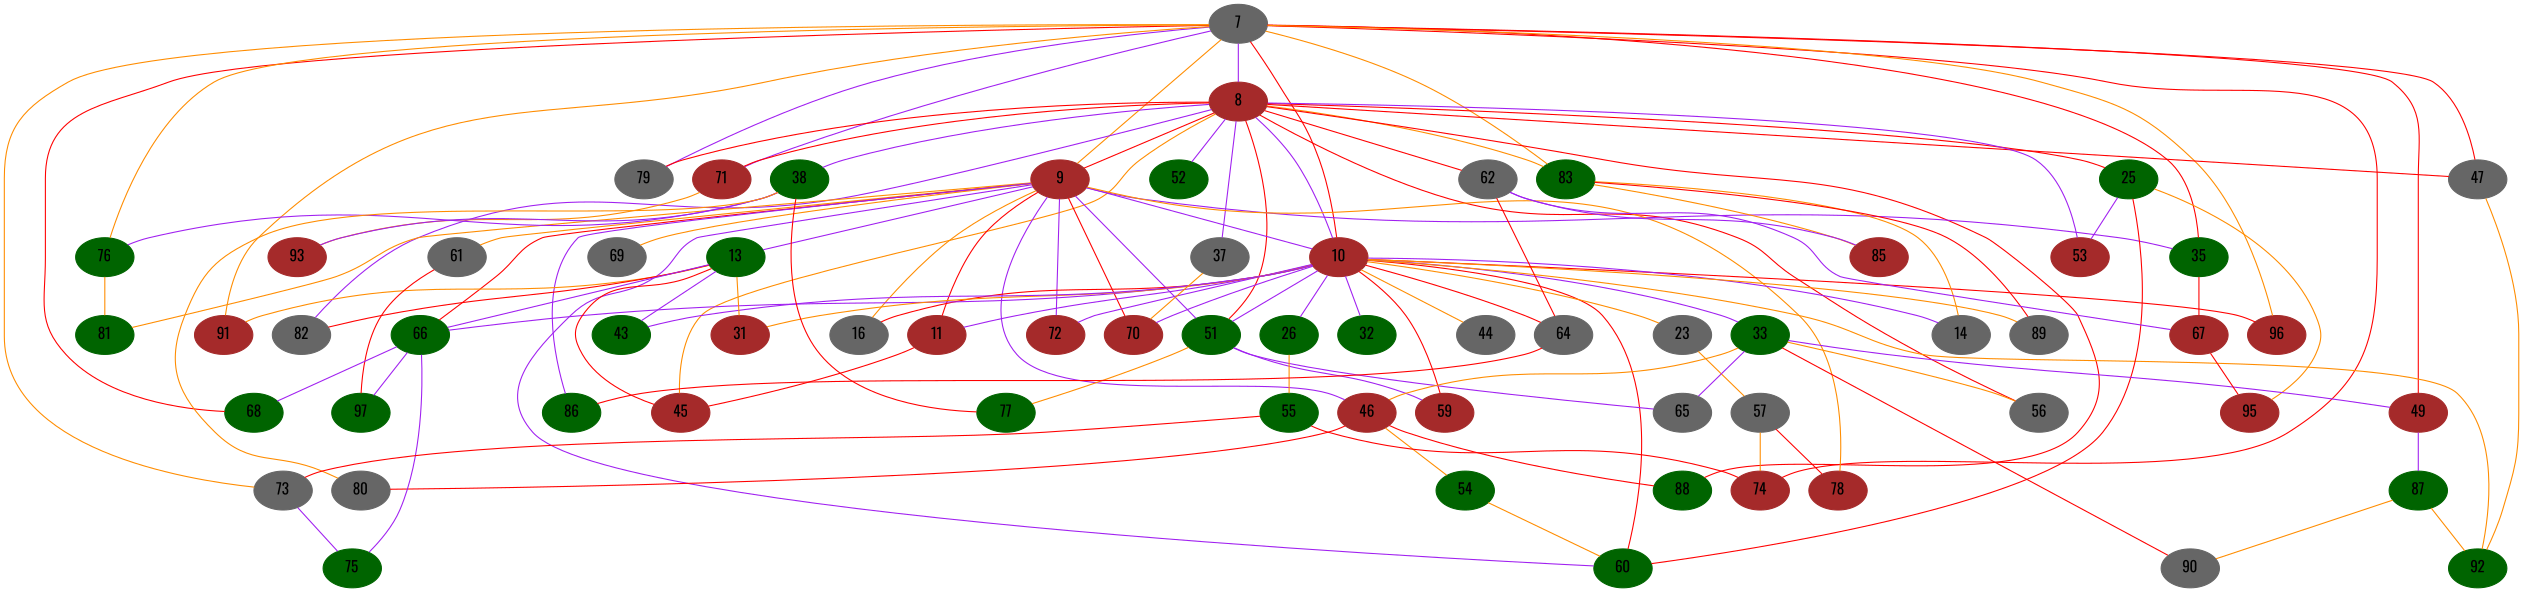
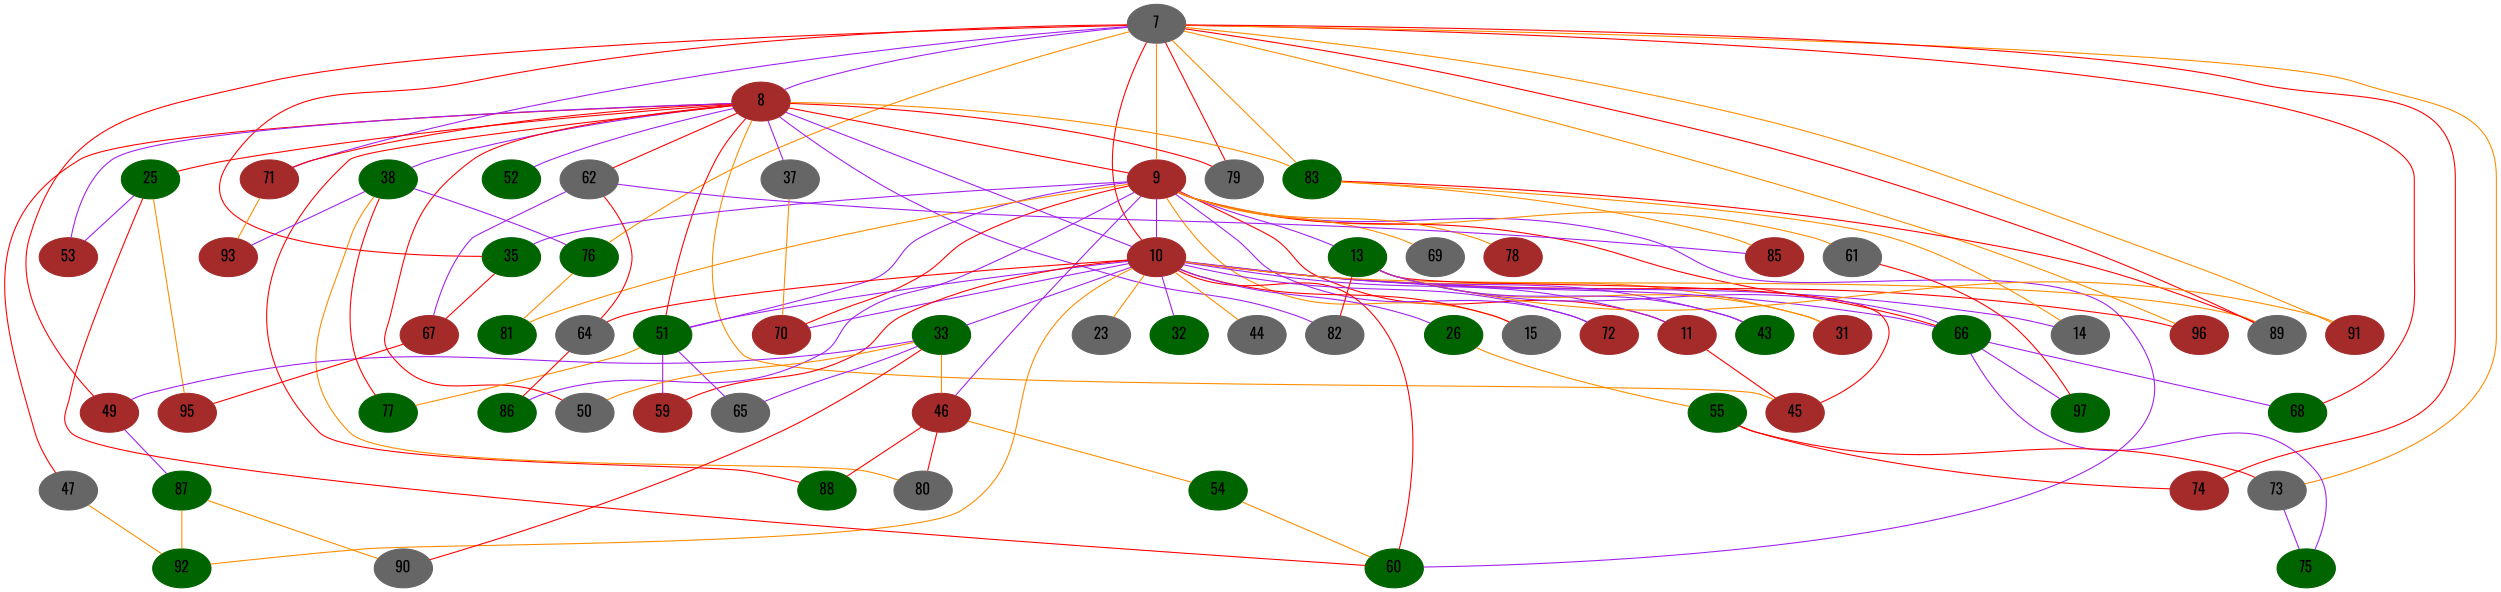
edge "7" -- "47": now "7" -- "89"
edge "7" -- "79": color purple -> red
node "16": label "16" -> "15"
node "57": removed
node "56": label "56" -> "50"
